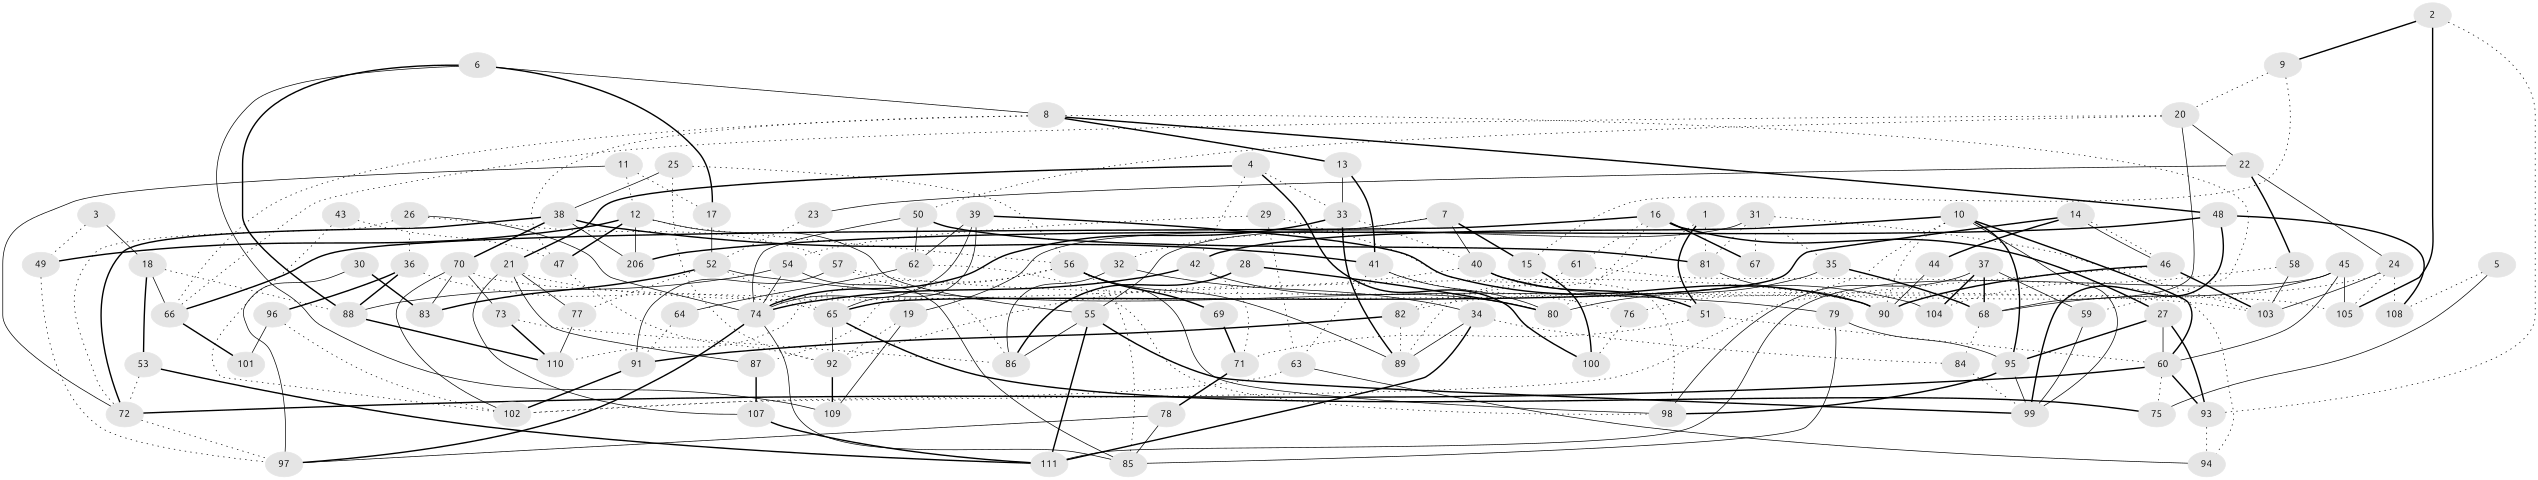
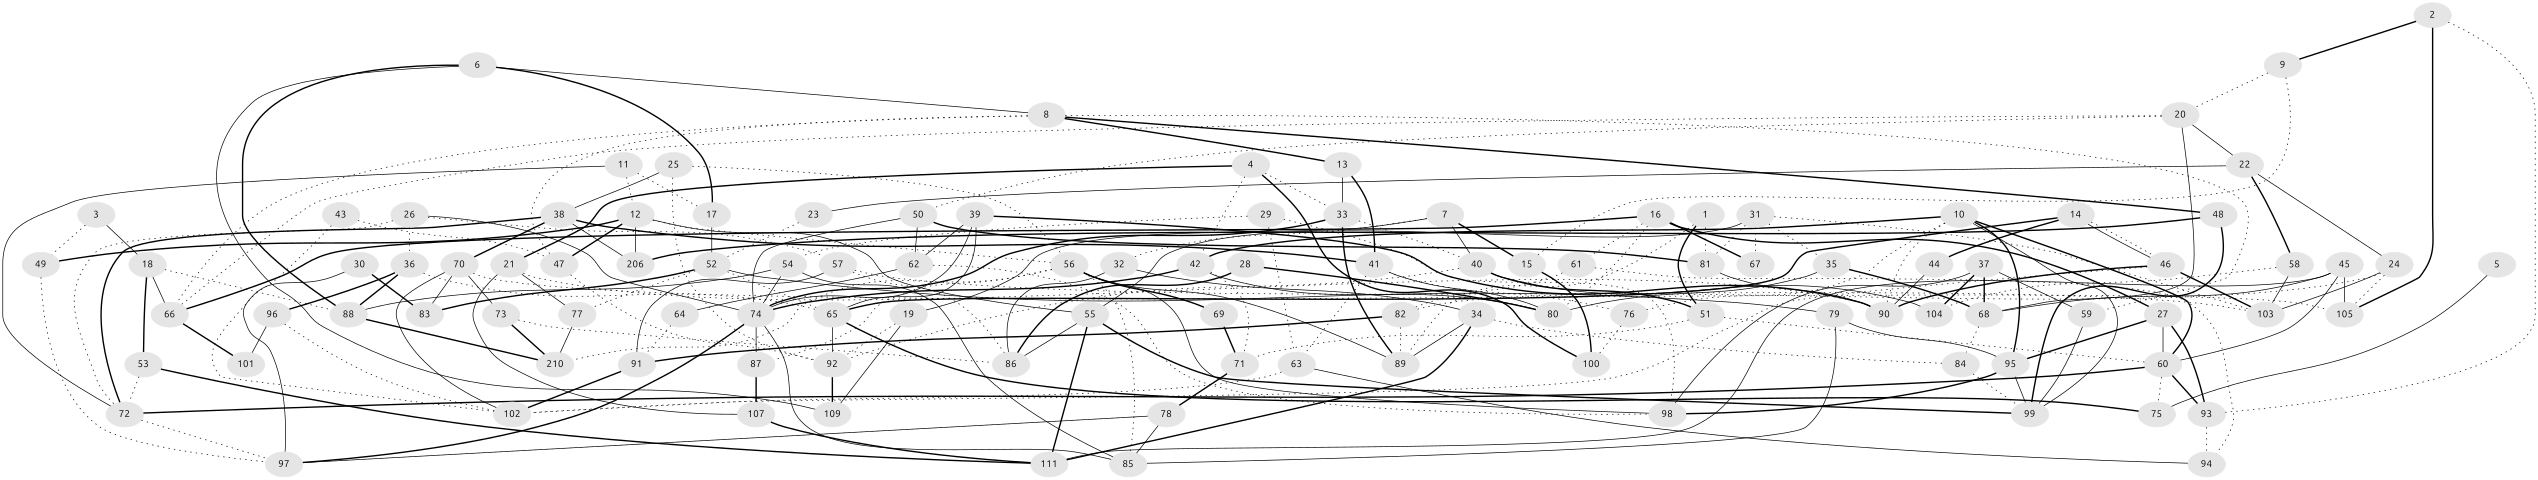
node "108": removed
edge "21" -- "87": now "74" -- "87"
node "110": label "110" -> "210"
